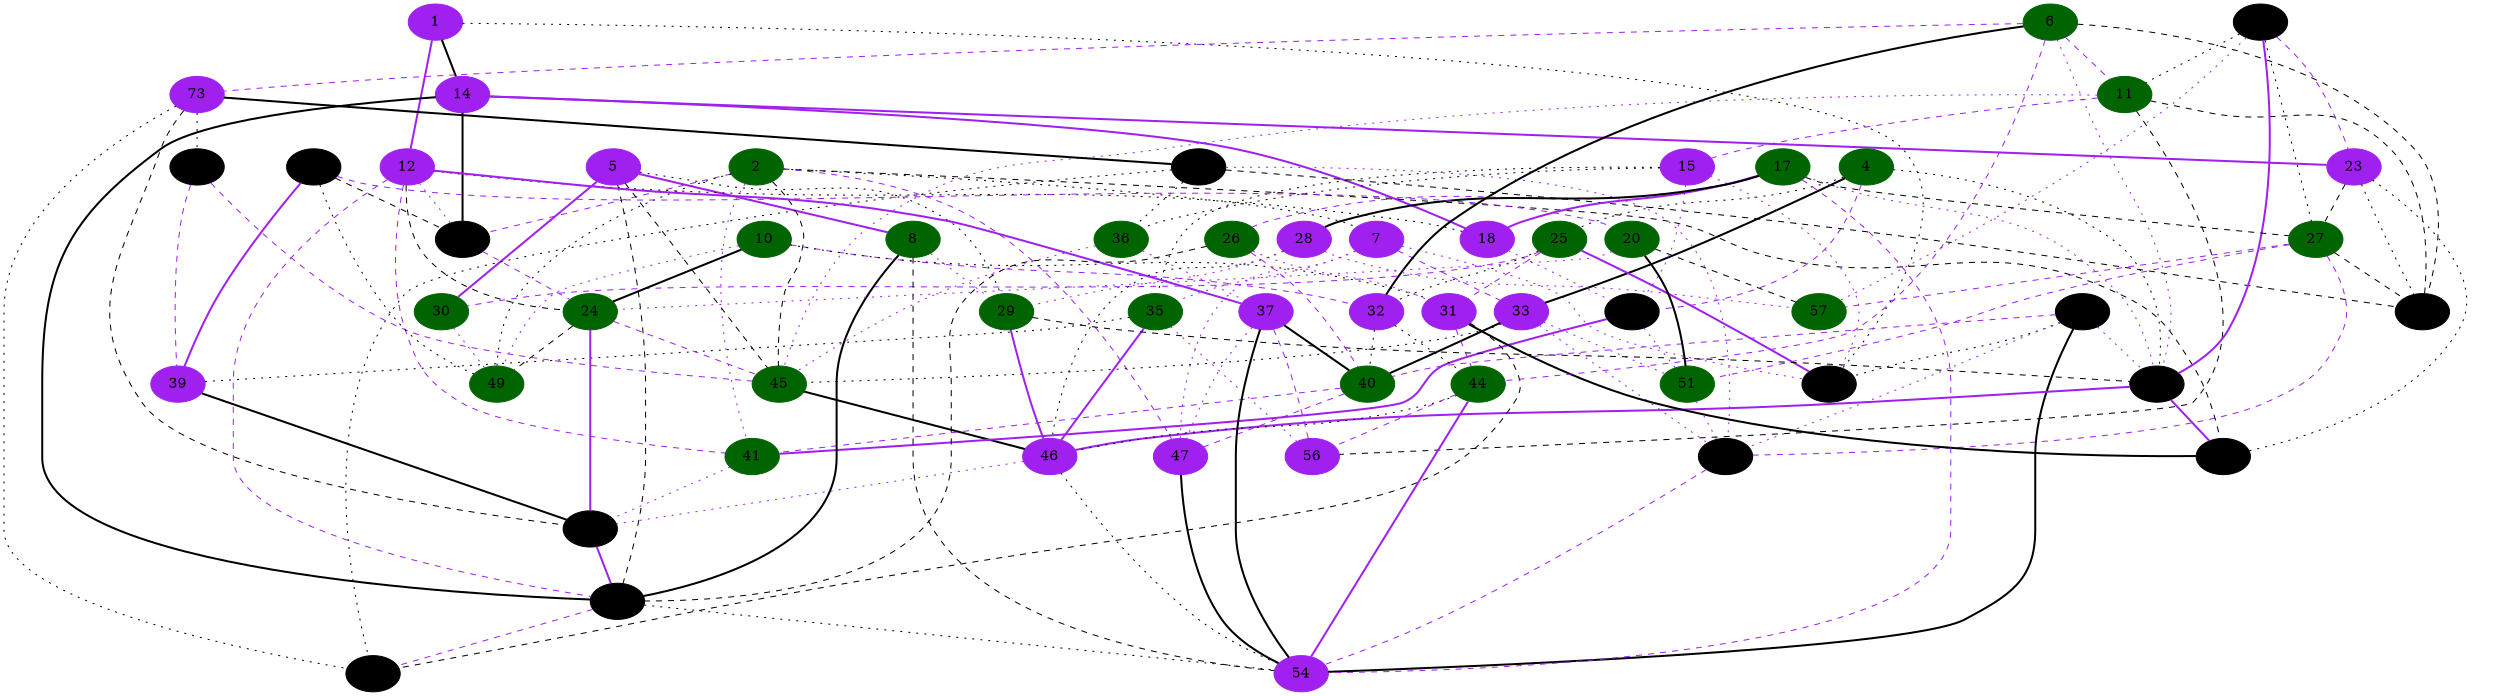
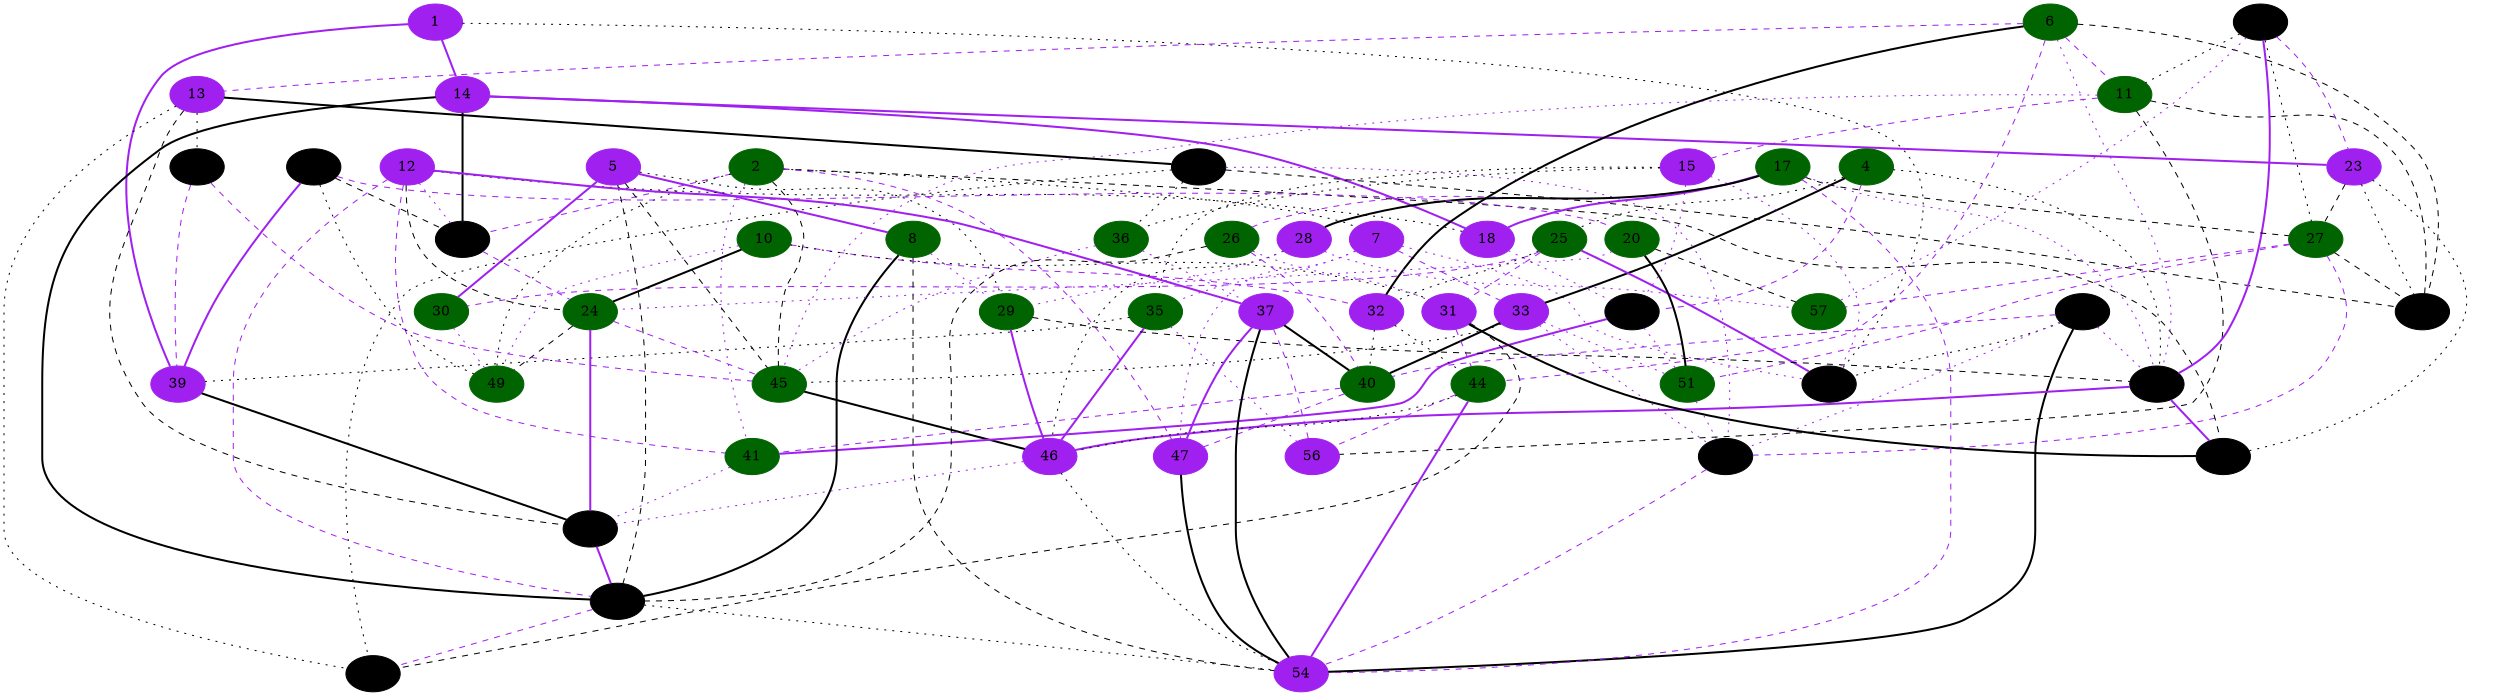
edge "1" -- "14": color black -> purple
edge "1" -- "12": now "1" -- "39"
node "73": label "73" -> "13"
edge "37" -- "47": style dotted -> bold
